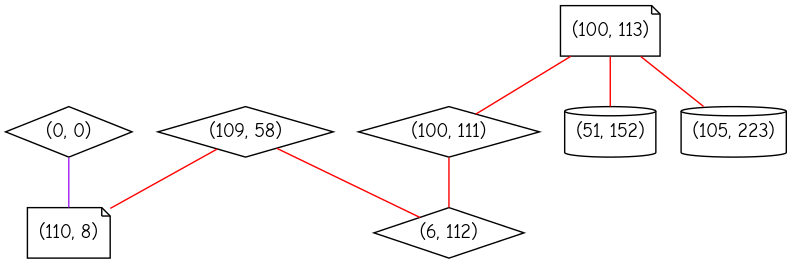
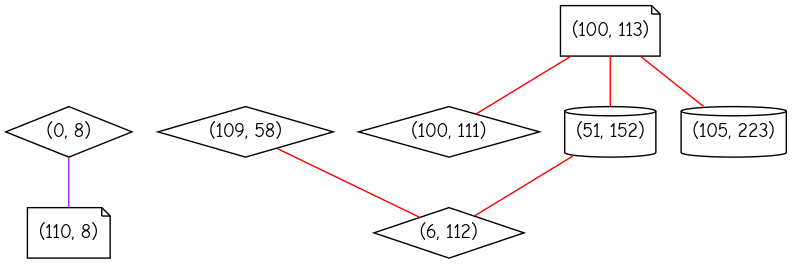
node "(0, 0)": label "(0, 0)" -> "(0, 8)"
edge "(109, 58)" -- "(110, 8)": removed
edge "(100, 111)" -- "(6, 112)": now "(51, 152)" -- "(6, 112)"
